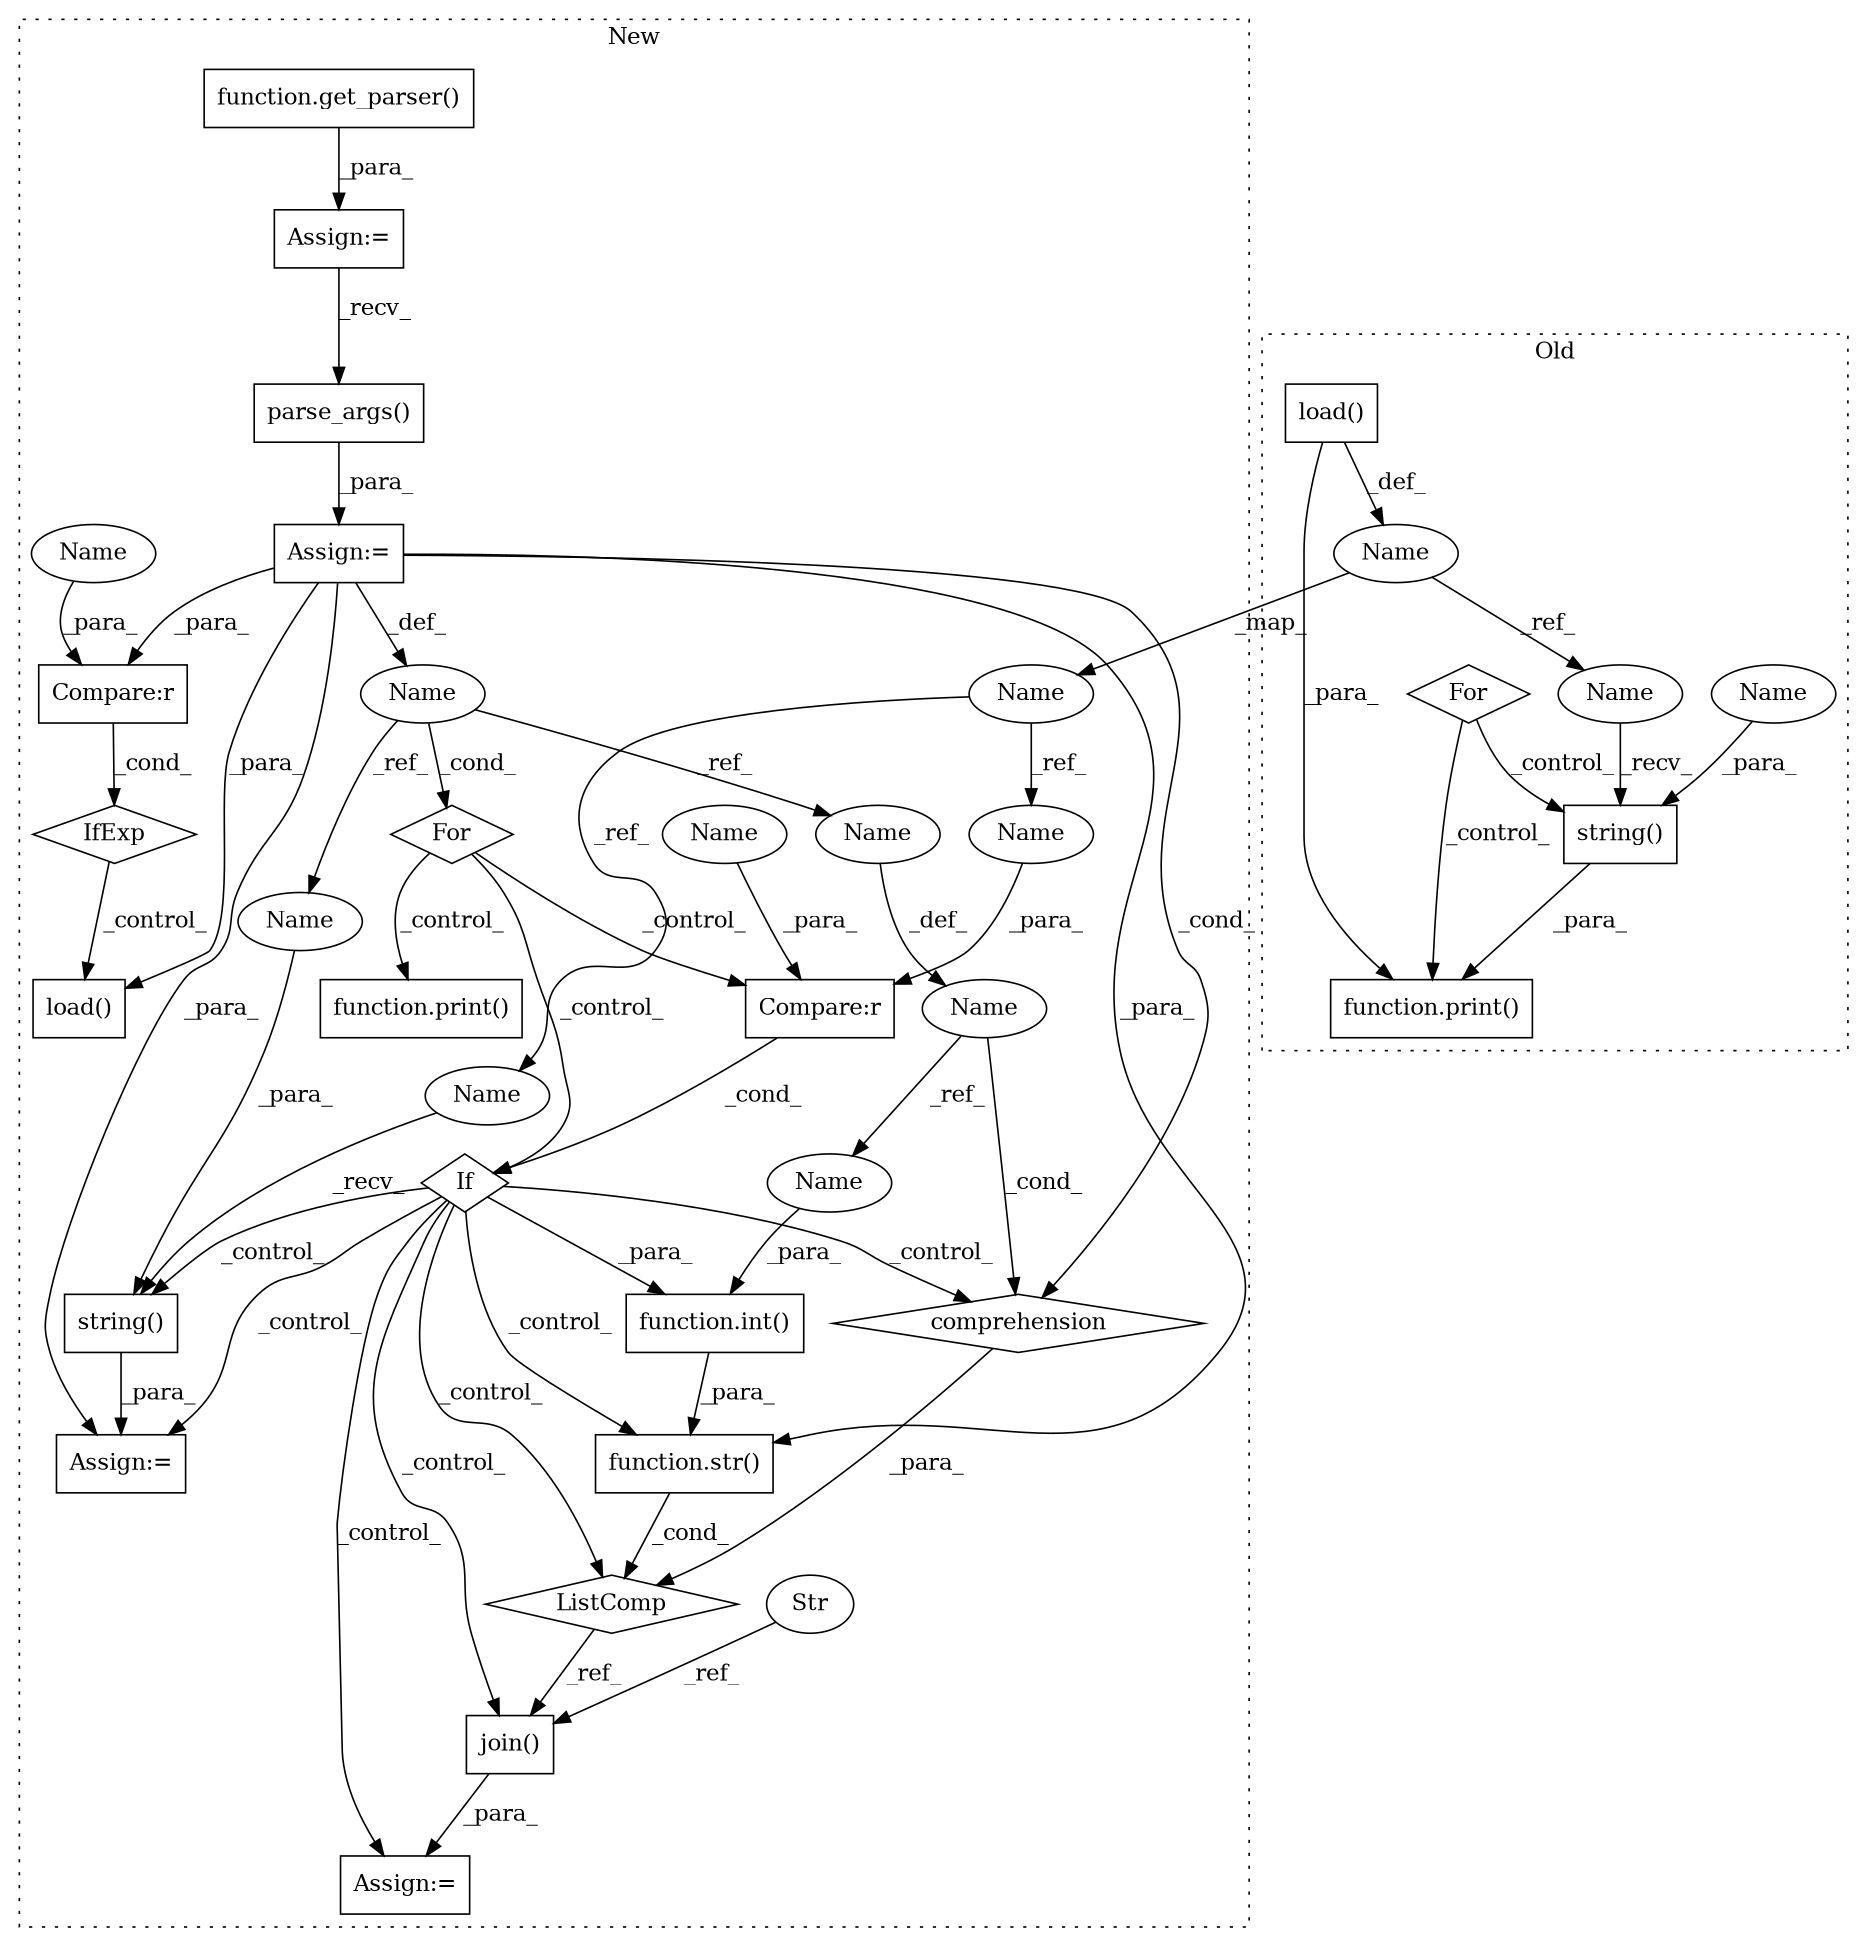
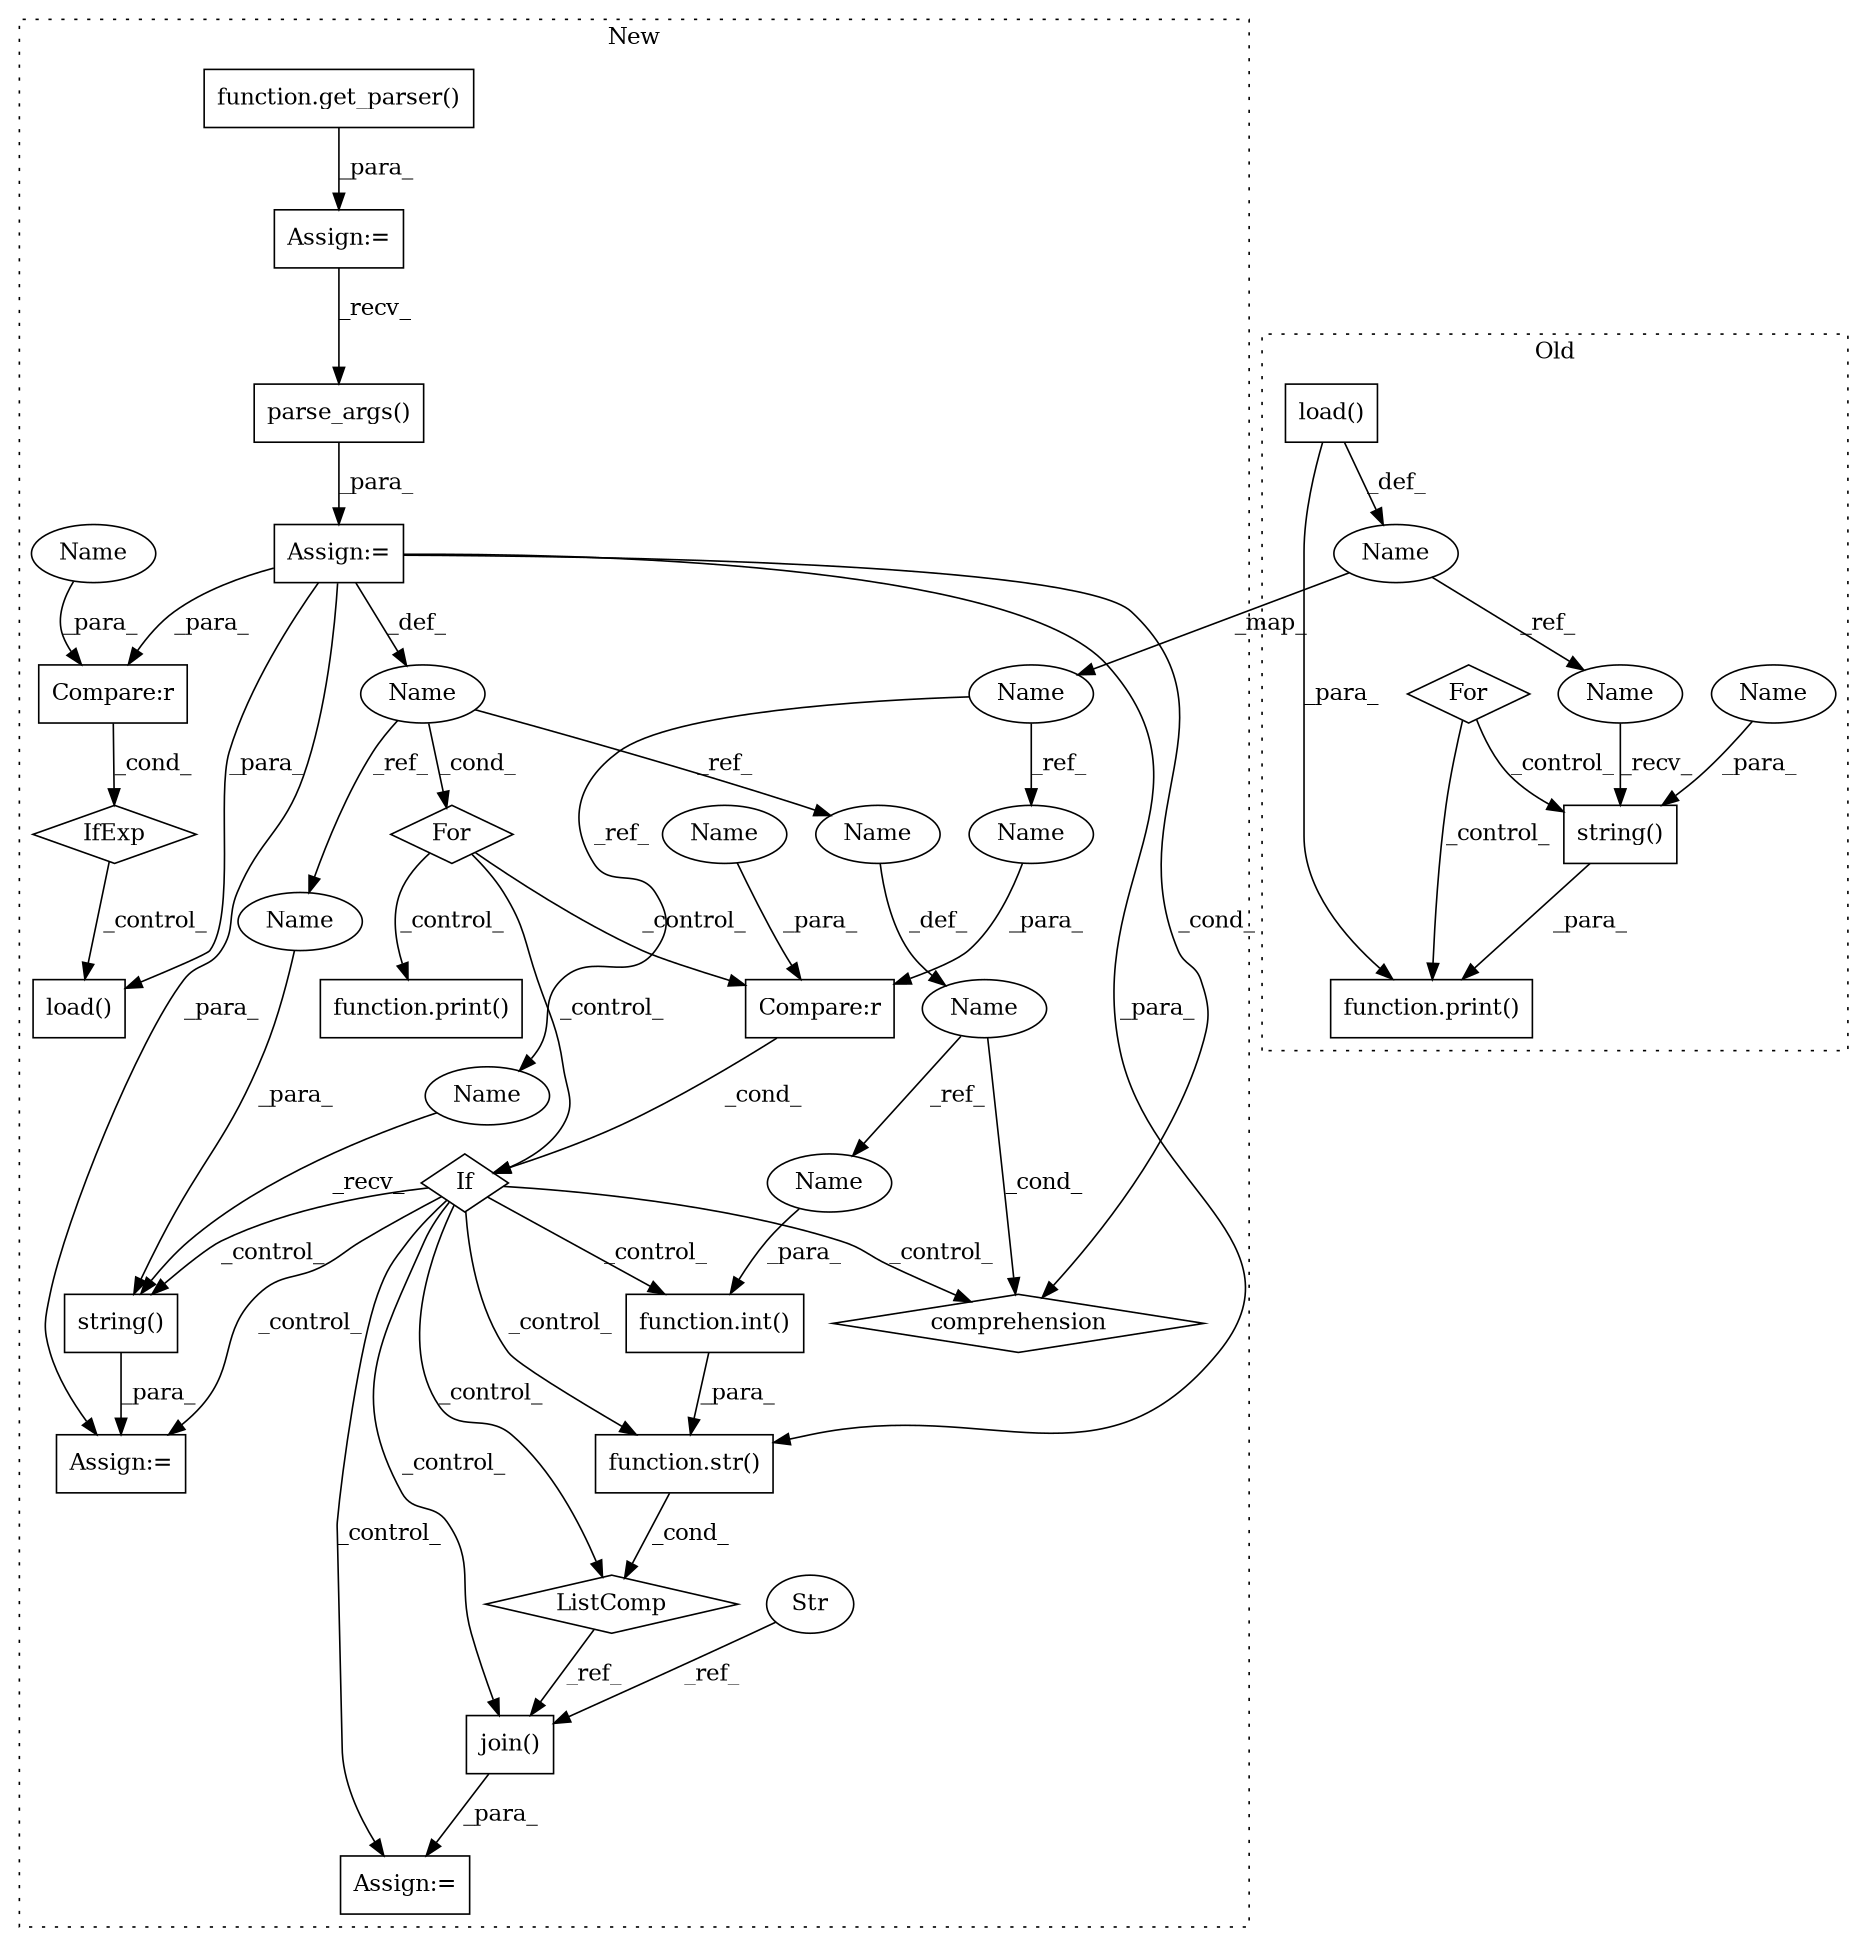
edge "If" -> "function.int()": label "_para_" -> "_control_"
edge "comprehension" -> "ListComp": removed, label "_para_"
